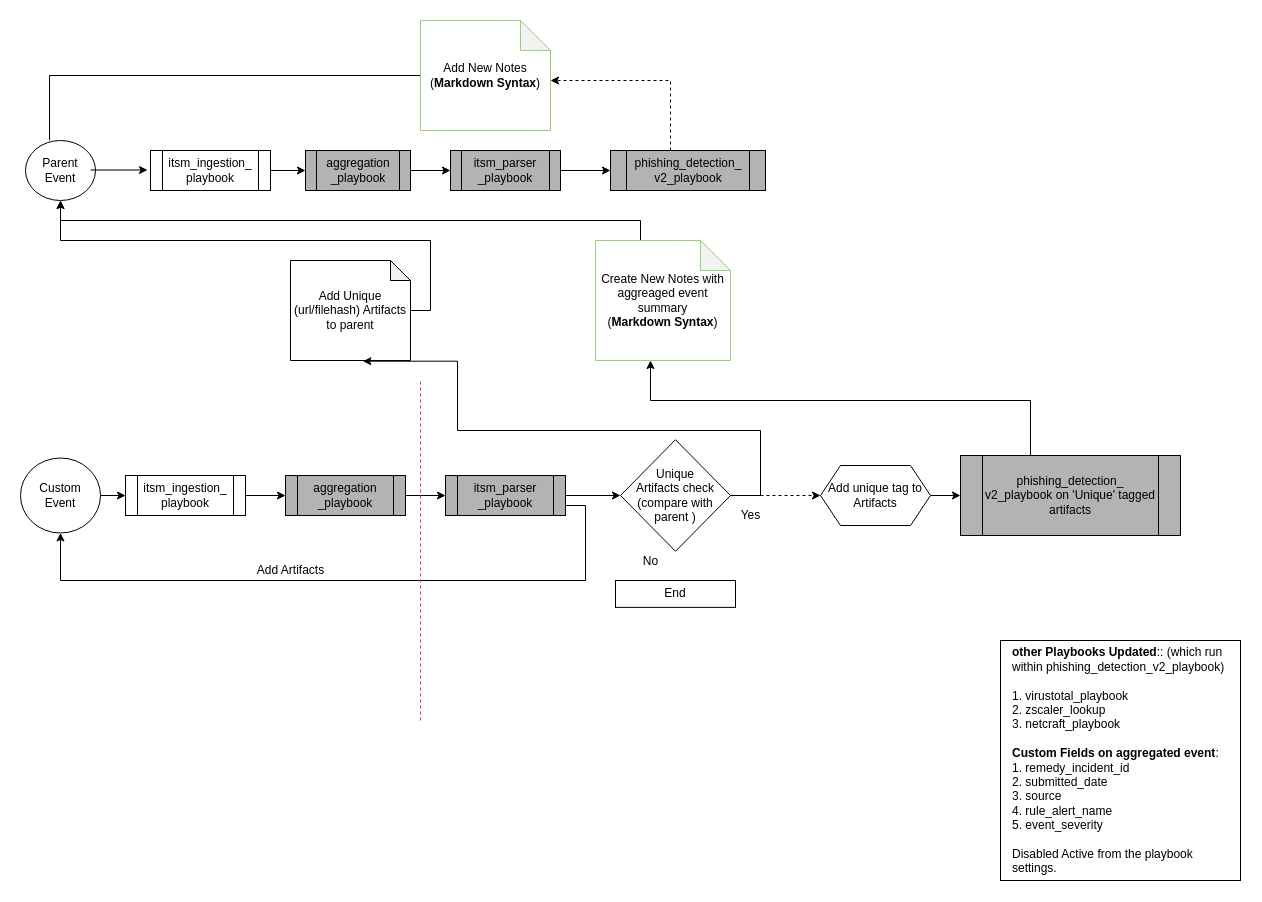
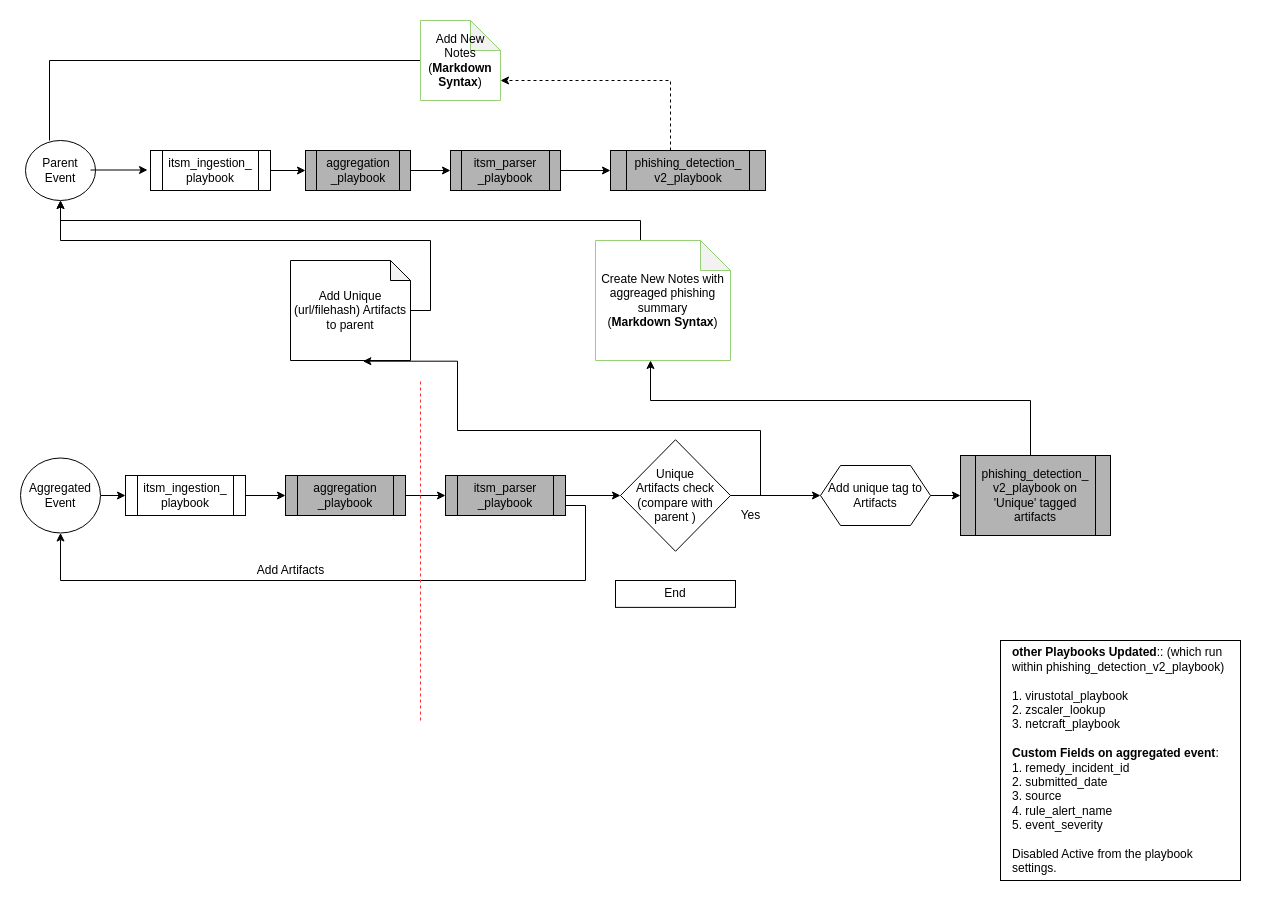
node "Add New Notes (Markdown Syntax)": size 130x110 -> 80x80
node "Create New Notes with aggreaged event summary (Markdown Syntax)": label "Create New Notes with aggreaged event summary (Markdown Syntax)" -> "Create New Notes with aggreaged phishing summary (Markdown Syntax)"
node "Custom Event": label "Custom Event" -> "Aggregated Event"
edge "Unique Artifacts check (compare with parent )" -> "Add unique tag to Artifacts": style dashed -> solid
node "phishing_detection_ v2_playbook on 'Unique' tagged artifacts": size 220x80 -> 150x80
node "No": removed
